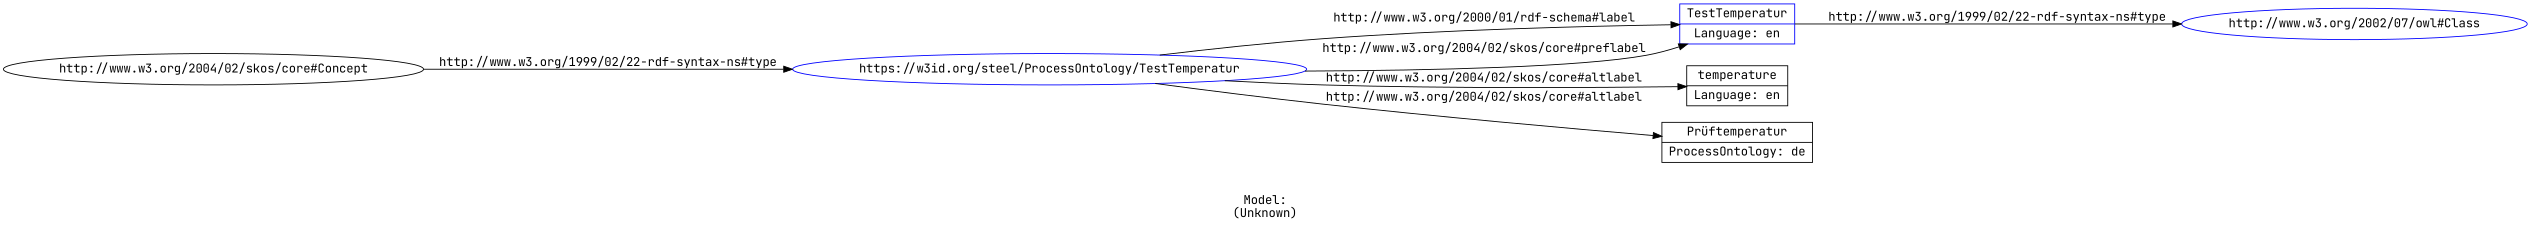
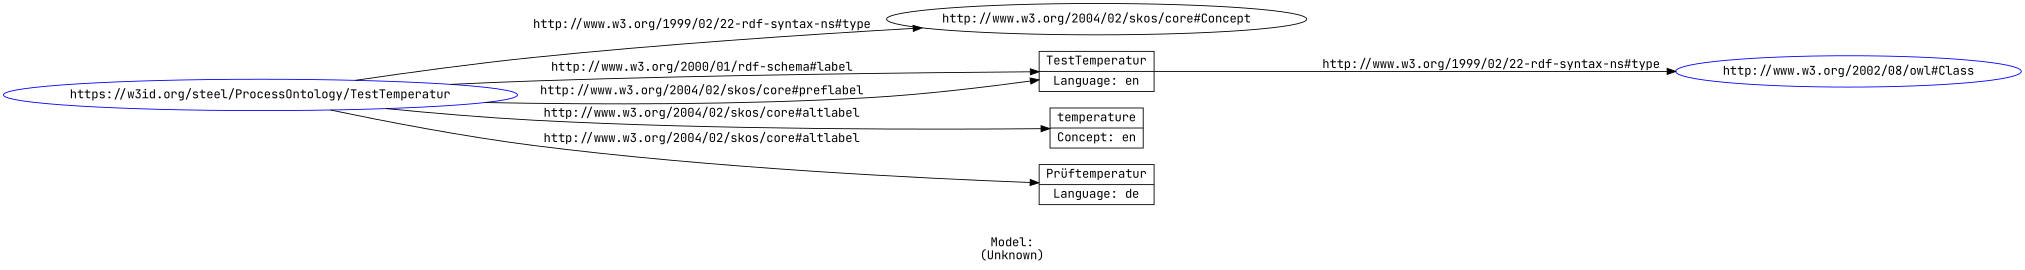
node "TestTemperatur": color blue -> black
node "http://www.w3.org/2002/07/owl#Class": label "http://www.w3.org/2002/07/owl#Class" -> "http://www.w3.org/2002/08/owl#Class"
edge "http://www.w3.org/2004/02/skos/core#Concept" -> "https://w3id.org/steel/ProcessOntology/TestTemperatur": reversed
node "temperature": text "Language: en" -> "Concept: en"
node "Prüftemperatur": text "ProcessOntology: de" -> "Language: de"
